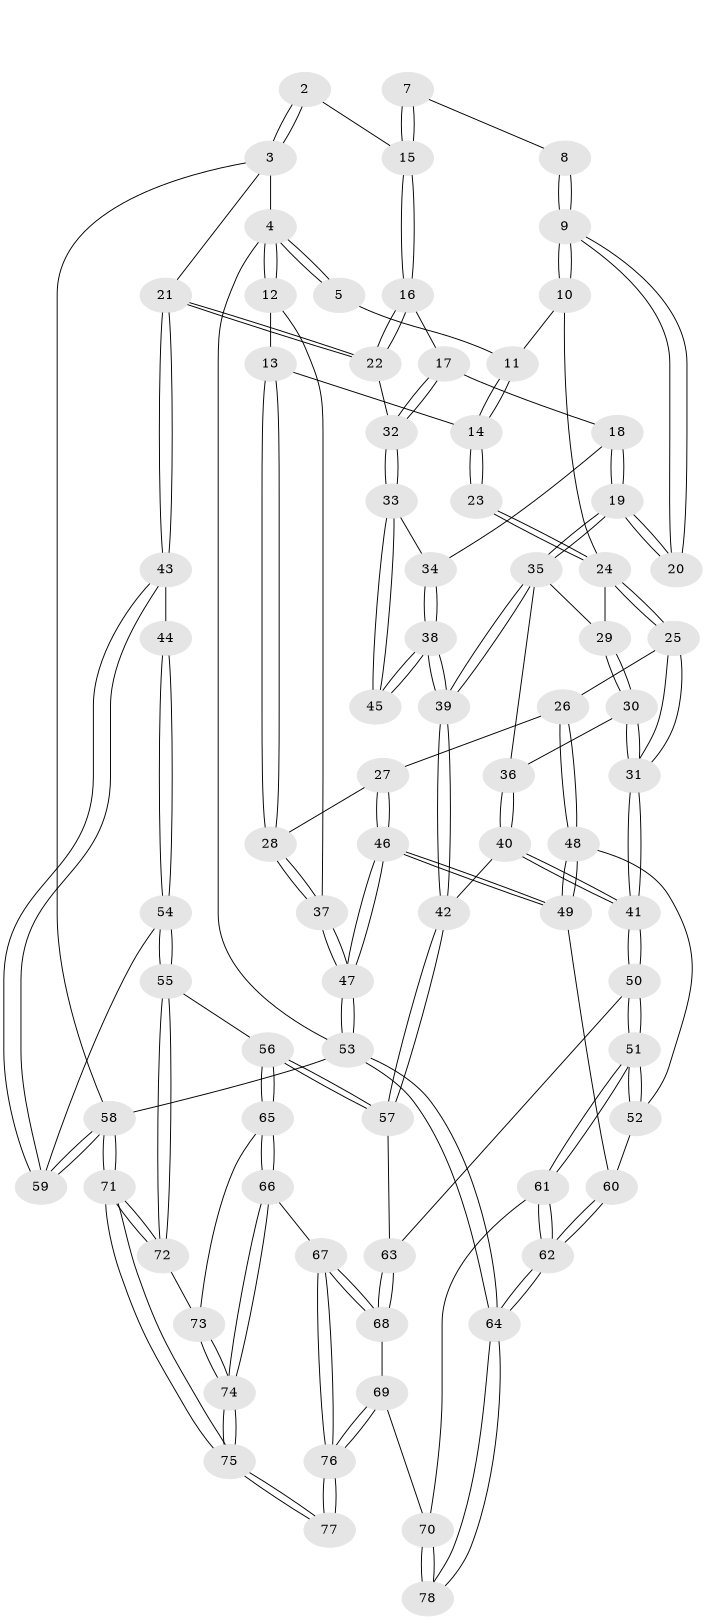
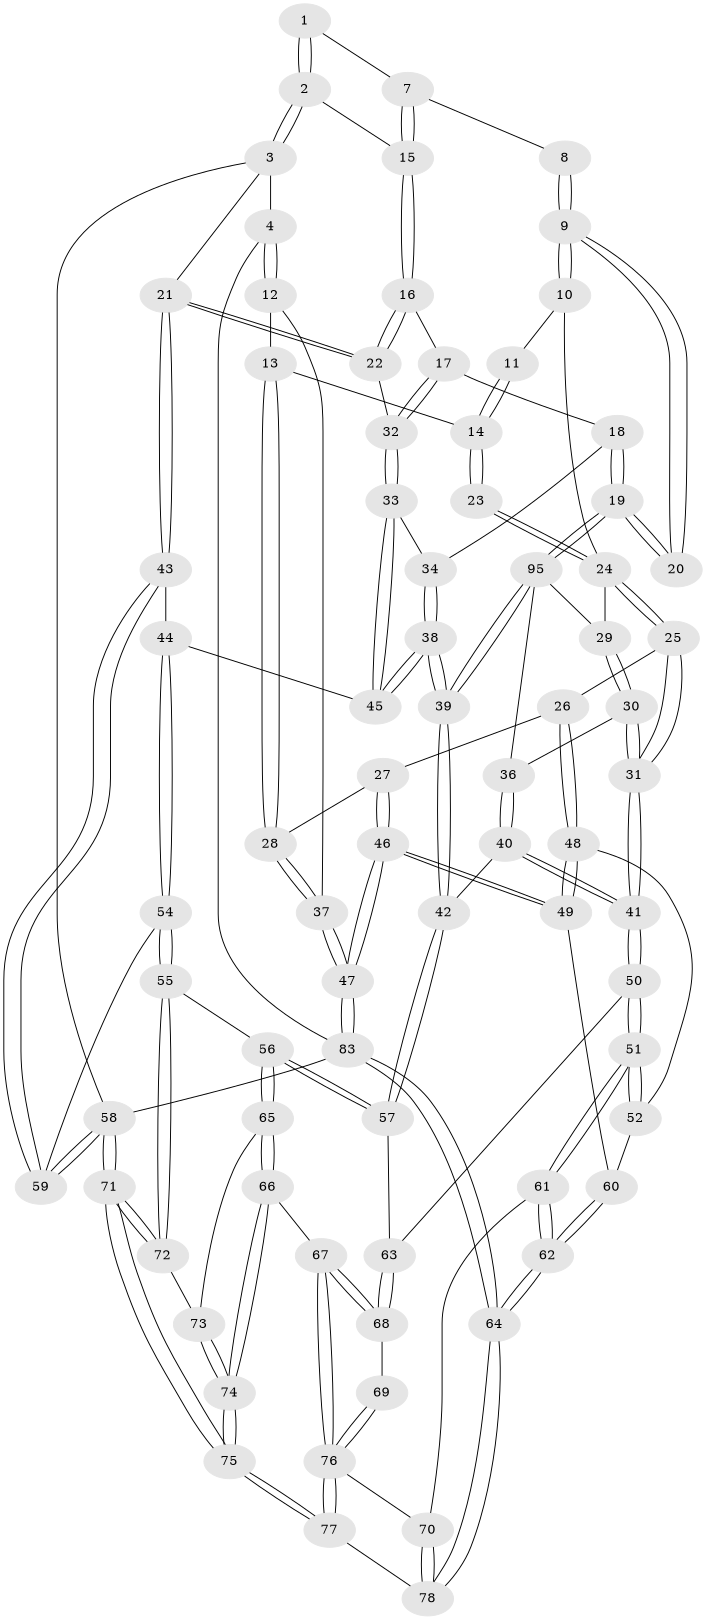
node "1": added
node "5": removed
node "35": label "35" -> "95"
edge "44" -- "45": added
node "53": label "53" -> "83"
edge "69" -- "70": now "76" -- "70"
edge "77" -- "78": added
